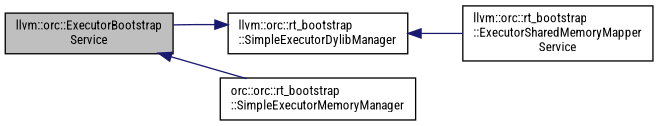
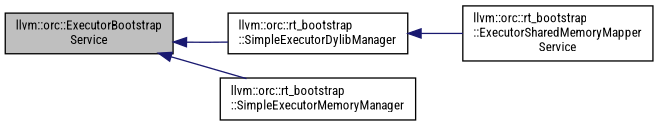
edge "llvm::orc::ExecutorBootstrap Service" -> "llvm::orc::rt_bootstrap ::SimpleExecutorDylibManager": reversed
node "orc::orc::rt_bootstrap ::SimpleExecutorMemoryManager": label "orc::orc::rt_bootstrap ::SimpleExecutorMemoryManager" -> "llvm::orc::rt_bootstrap ::SimpleExecutorMemoryManager"
